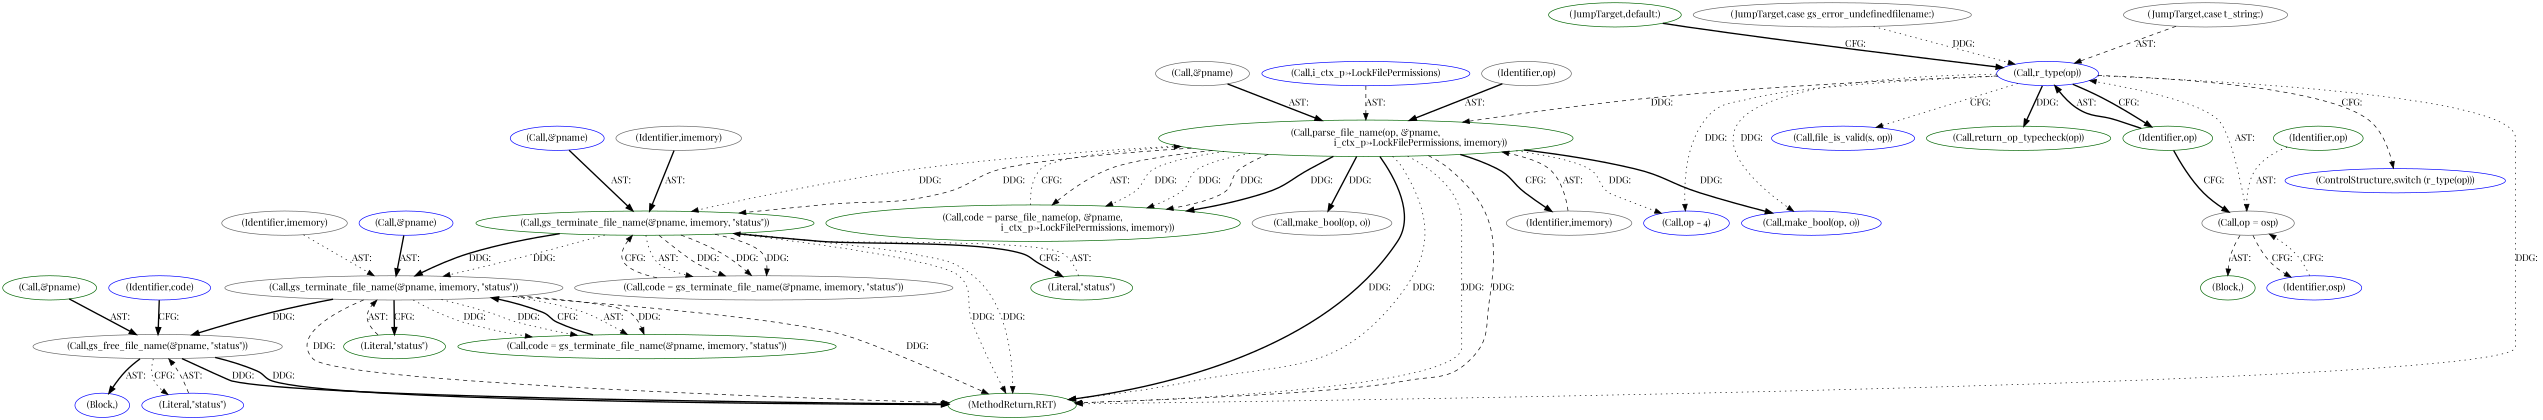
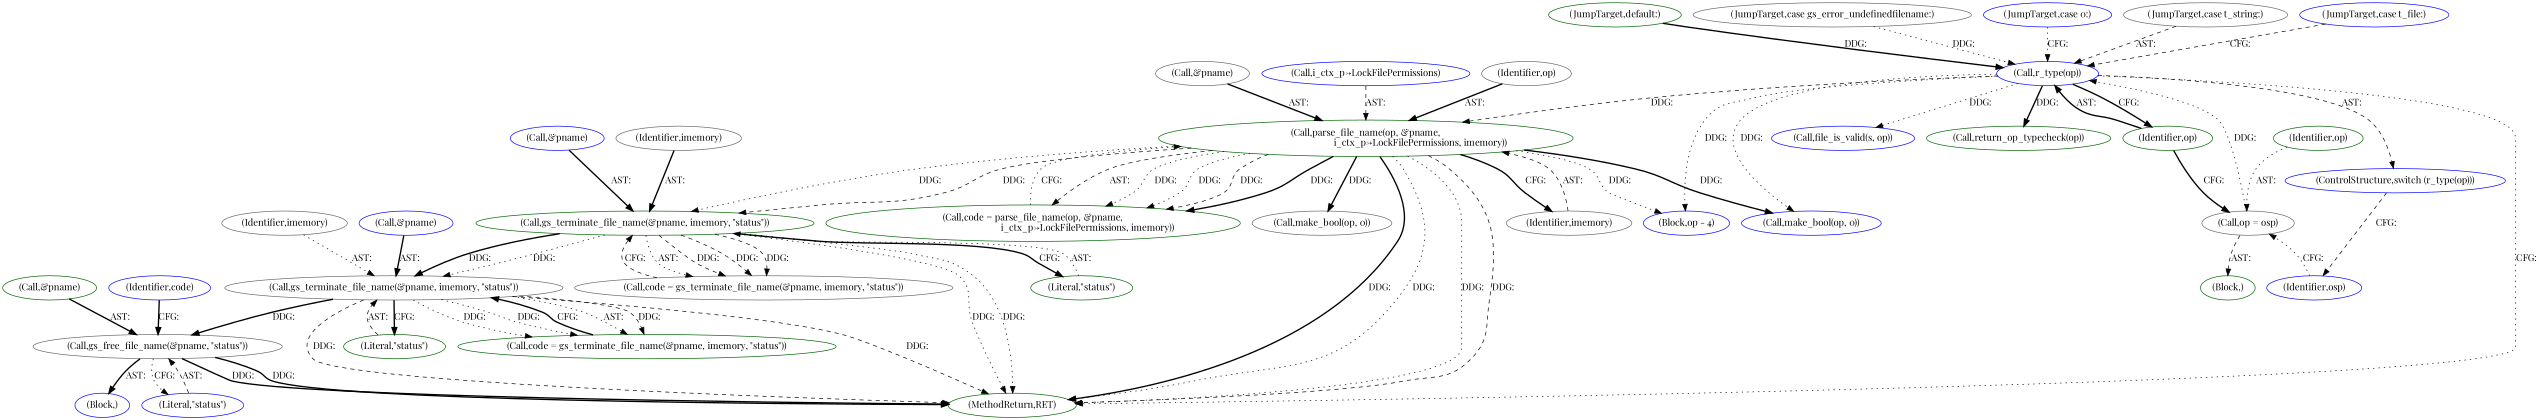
node "(JumpTarget,case 0:)": added
node "(JumpTarget,case t_file:)": added
edge "(JumpTarget,default:)" -> "(Call,r_type(op))": label "CFG: " -> "DDG: "
edge "(Call,r_type(op))" -> "(Call,file_is_valid(s, op))": label "CFG: " -> "DDG: "
edge "(Call,r_type(op))" -> "(ControlStructure,switch (r_type(op)))": label "CFG: " -> "AST: "
edge "(Call,op = osp)" -> "(Call,r_type(op))": label "AST: " -> "DDG: "
node "(Call,op - 4)": label "(Call,op - 4)" -> "(Block,op - 4)"
edge "(Call,op = osp)" -> "(Identifier,osp)": now "(ControlStructure,switch (r_type(op)))" -> "(Identifier,osp)"
edge "(Call,r_type(op))" -> "(MethodReturn,RET)": label "DDG: " -> "CFG: "
